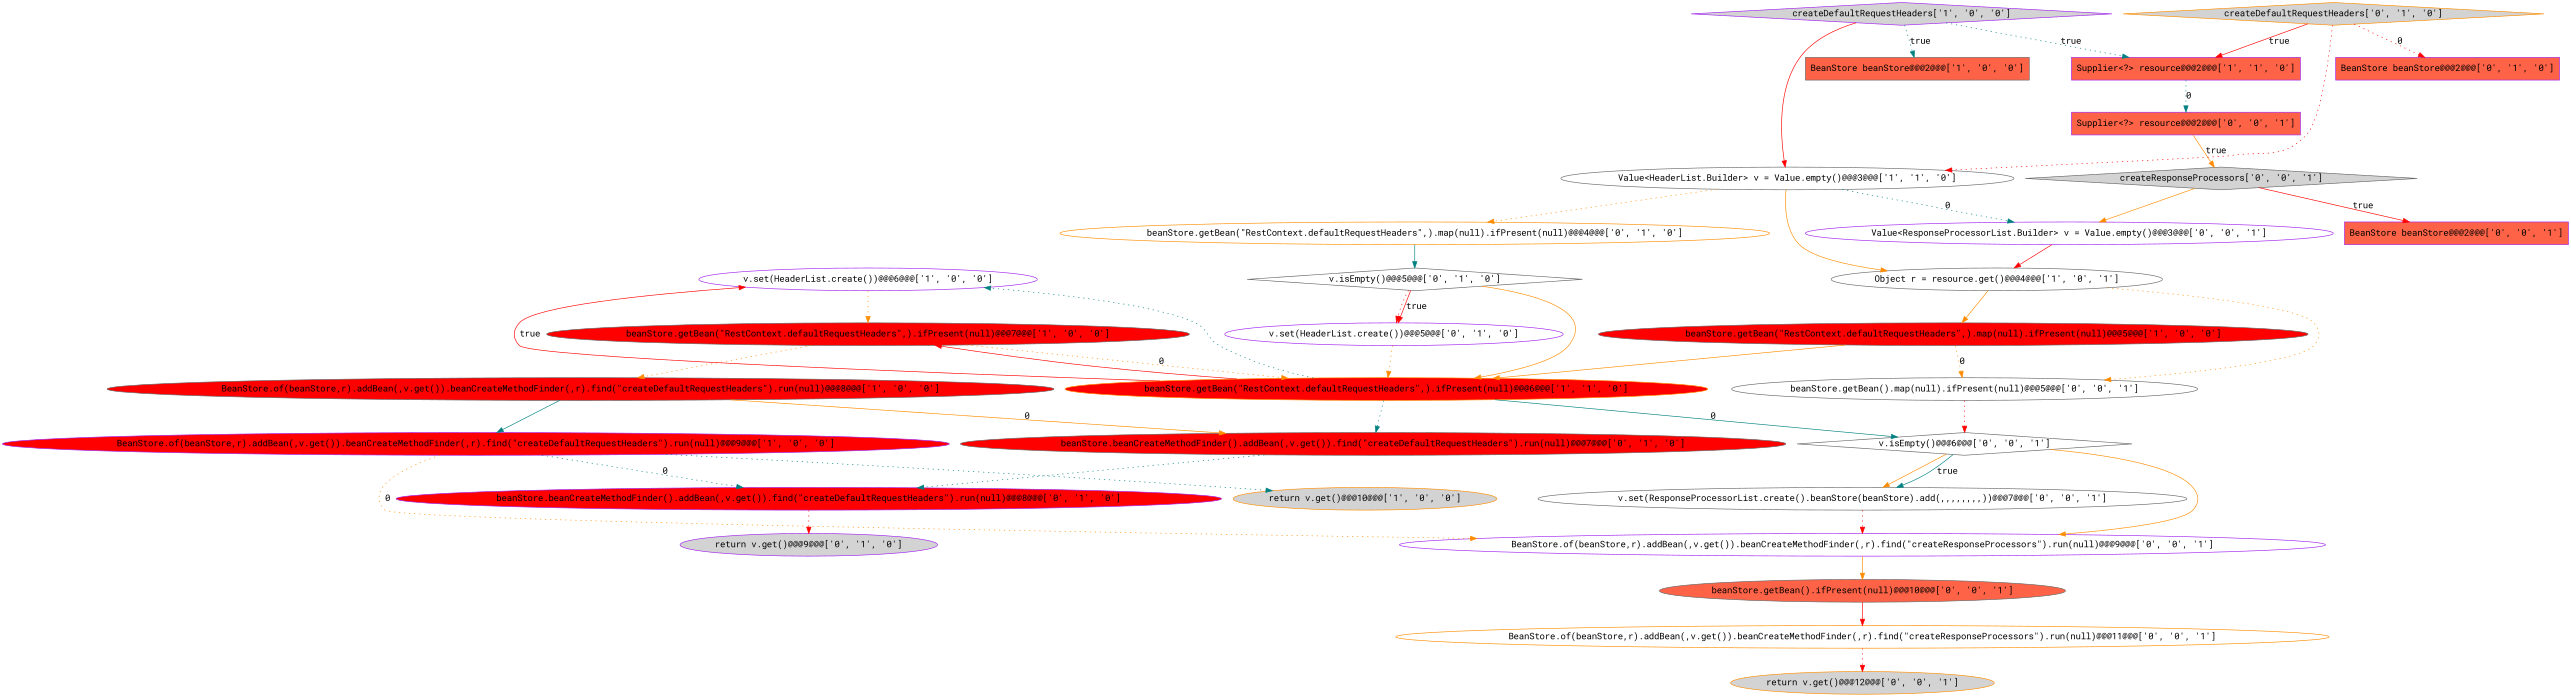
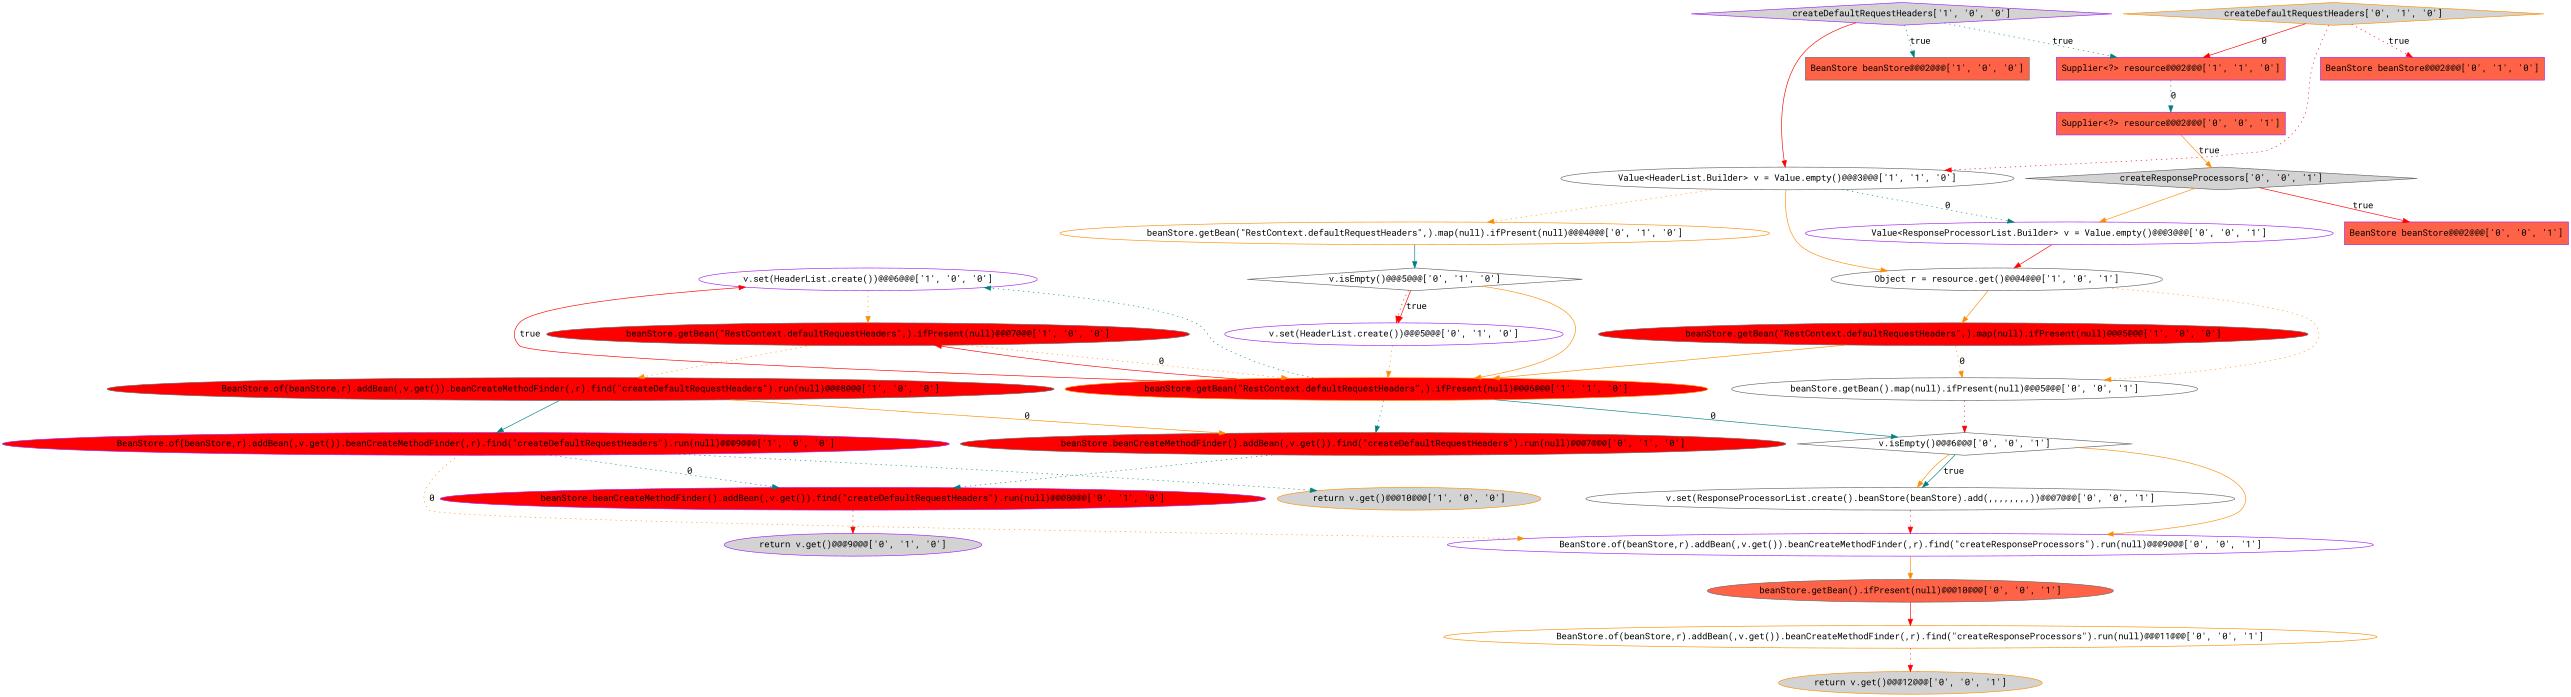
edge "createDefaultRequestHeaders['0', '1', '0']" -> "Supplier<?> resource@@@2@@@['1', '1', '0']": label "true" -> "0"
edge "createDefaultRequestHeaders['0', '1', '0']" -> "BeanStore beanStore@@@2@@@['0', '1', '0']": label "0" -> "true"
